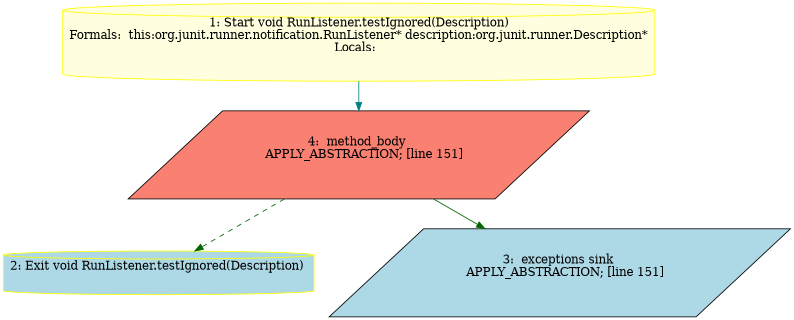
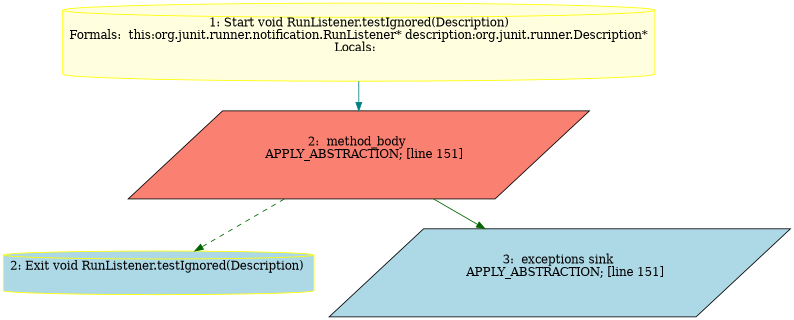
node "4:  method_body APPLY_ABSTRACTION; [line 151]": label "4:  method_body APPLY_ABSTRACTION; [line 151]" -> "2:  method_body APPLY_ABSTRACTION; [line 151]"
